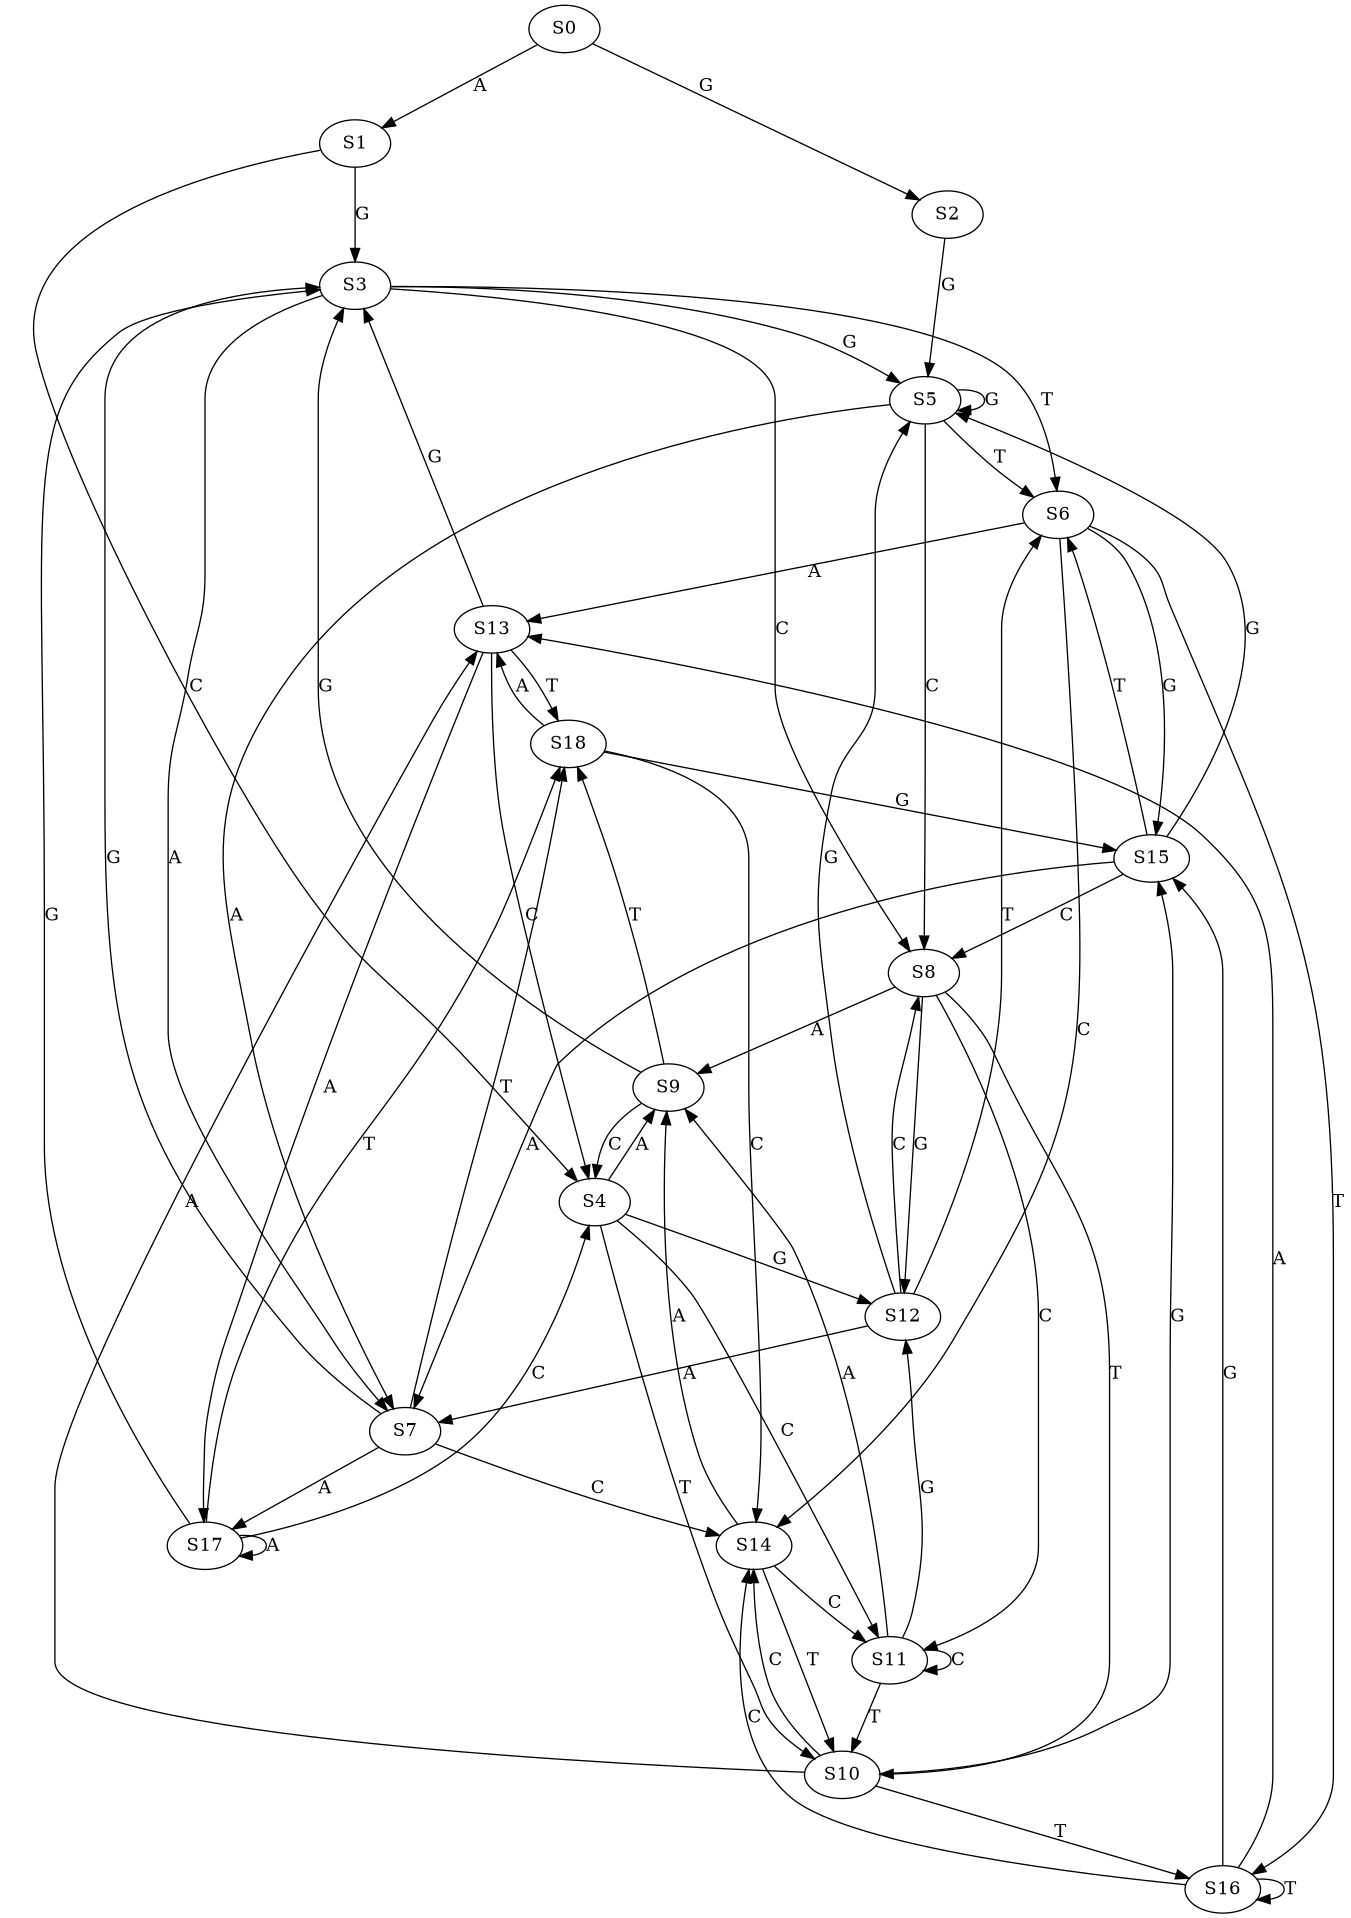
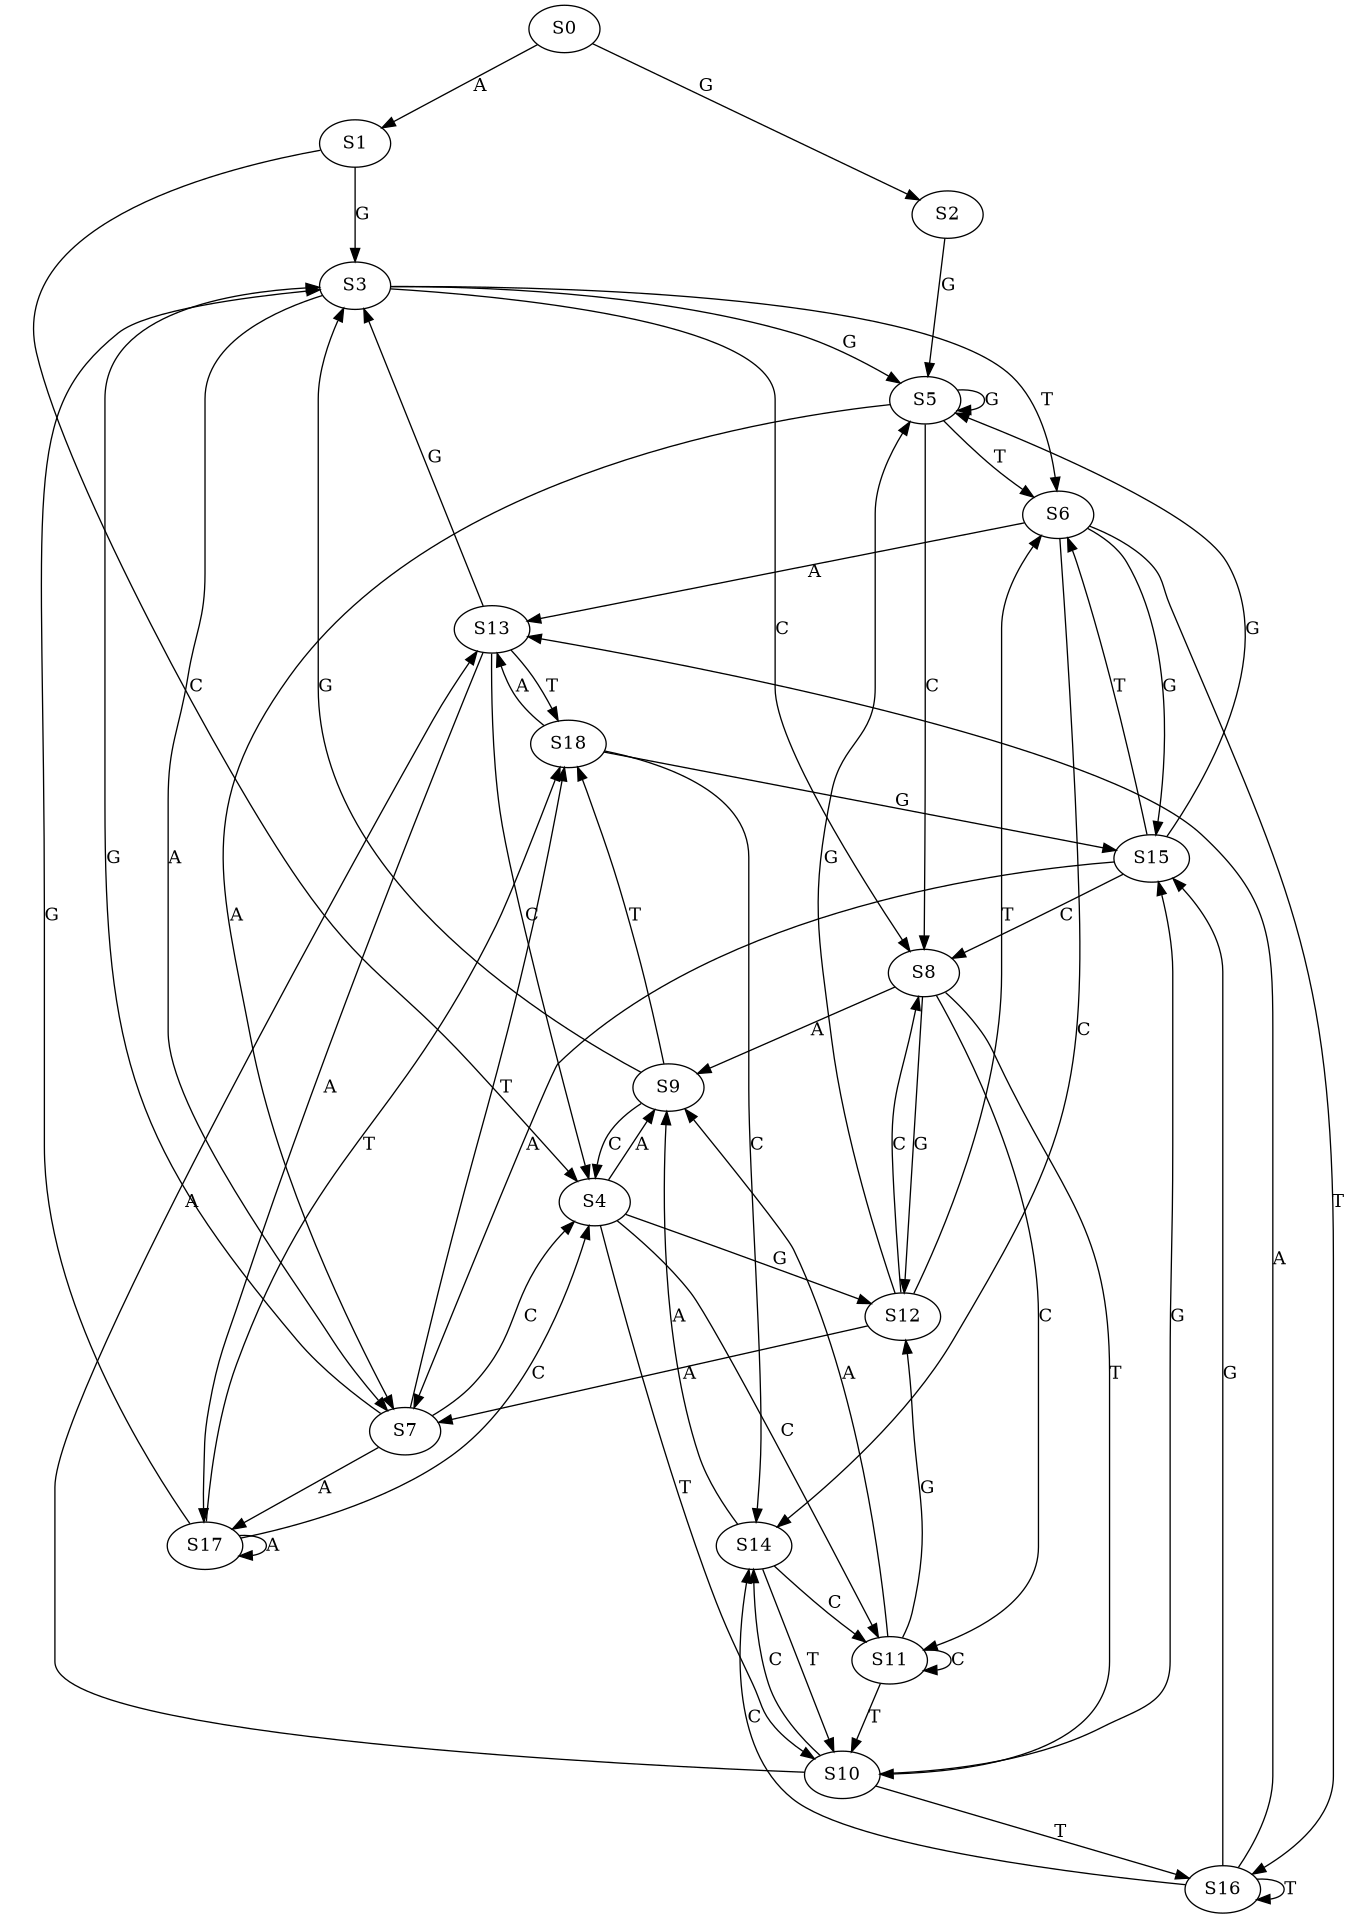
edge "S7" -> "S14": now "S7" -> "S4"
